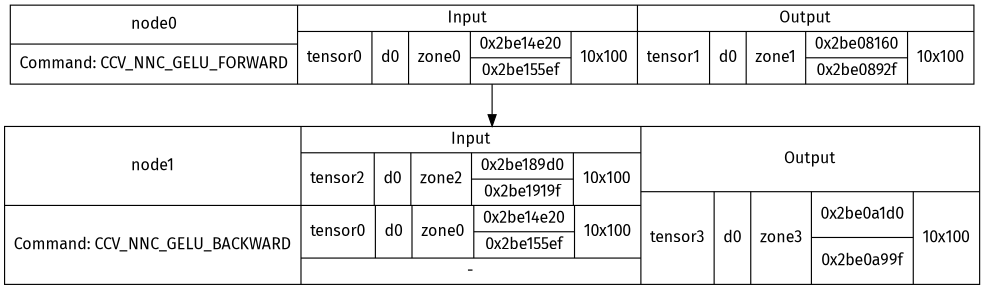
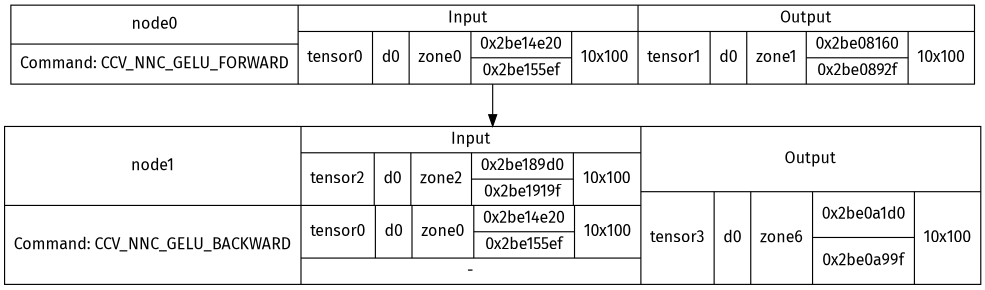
node "node1": text "zone3" -> "zone6"
